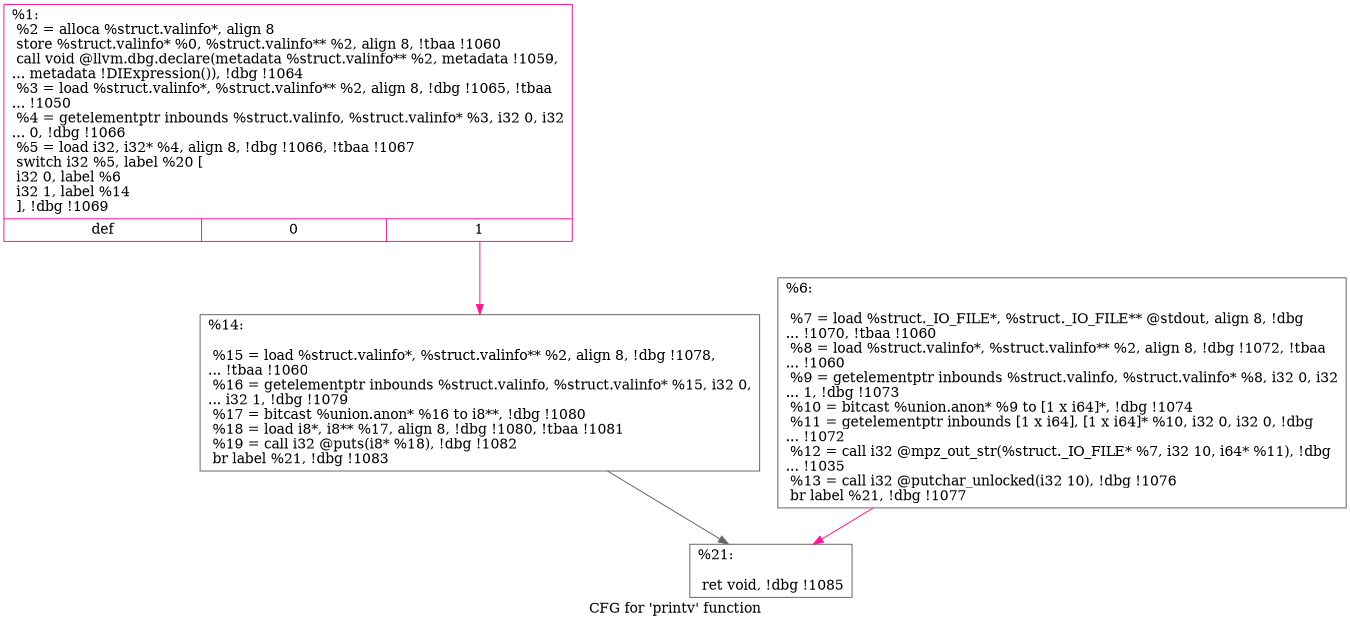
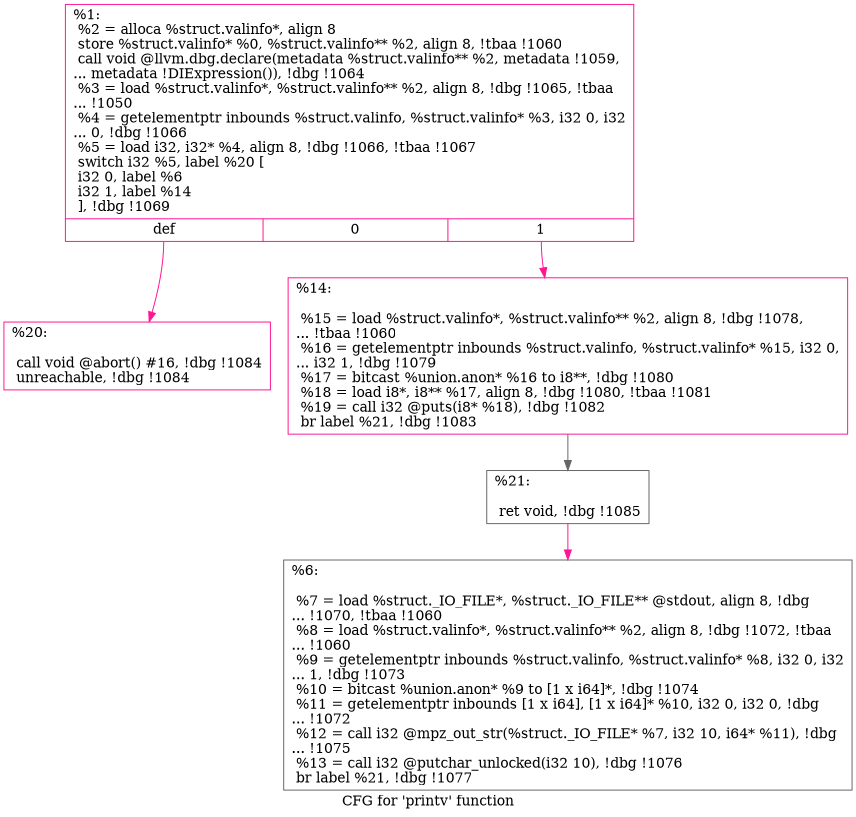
node "%20:": added
node "%14:": color gray40 -> deeppink
node "%6:": text "... !1035" -> "... !1075"
edge "%6:" -> "%21:": reversed
